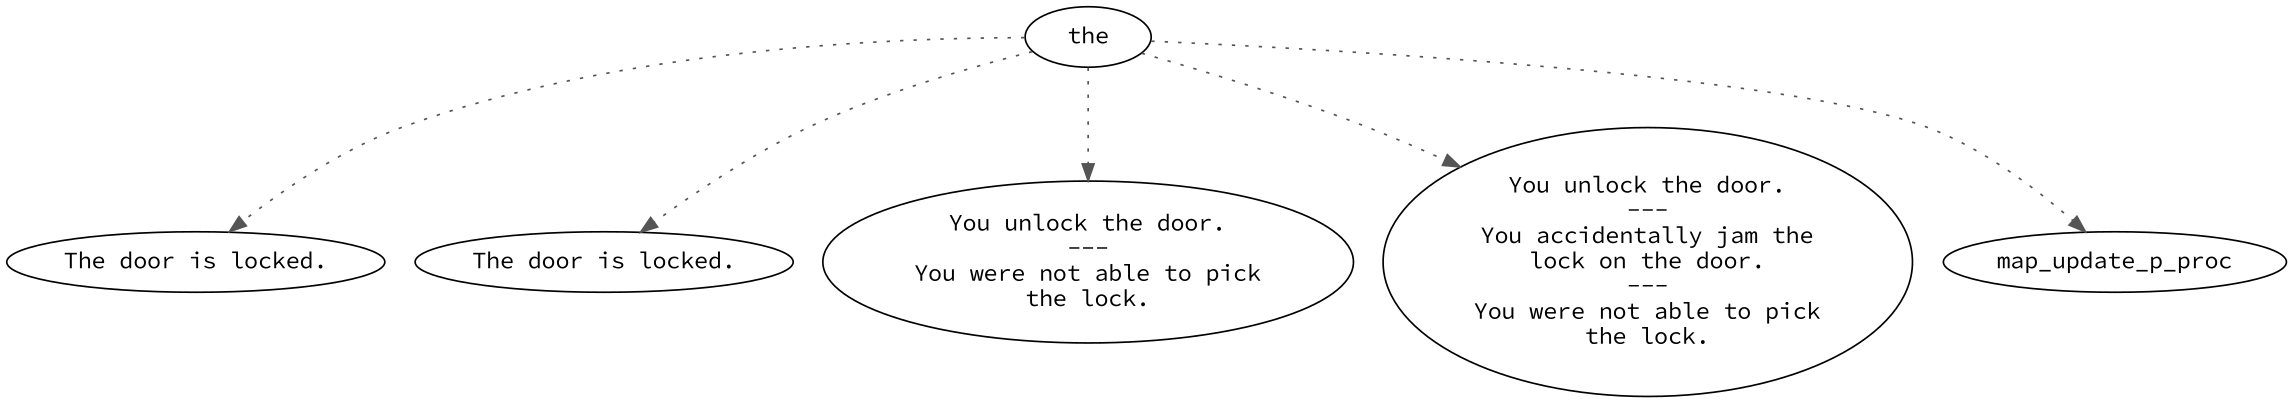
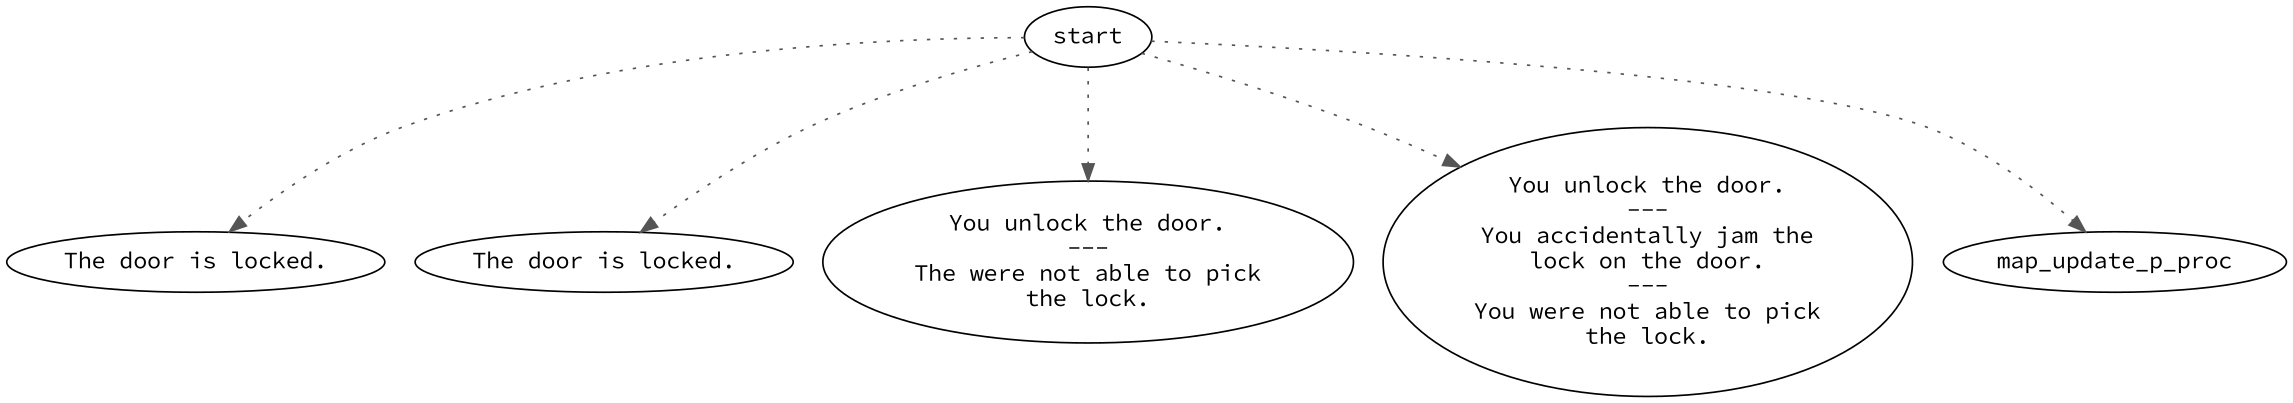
node "the": label "the" -> "start"
node "You unlock the door. --- You were not able to pick the lock.": label "You unlock the door. --- You were not able to pick the lock." -> "You unlock the door. --- The were not able to pick the lock."
